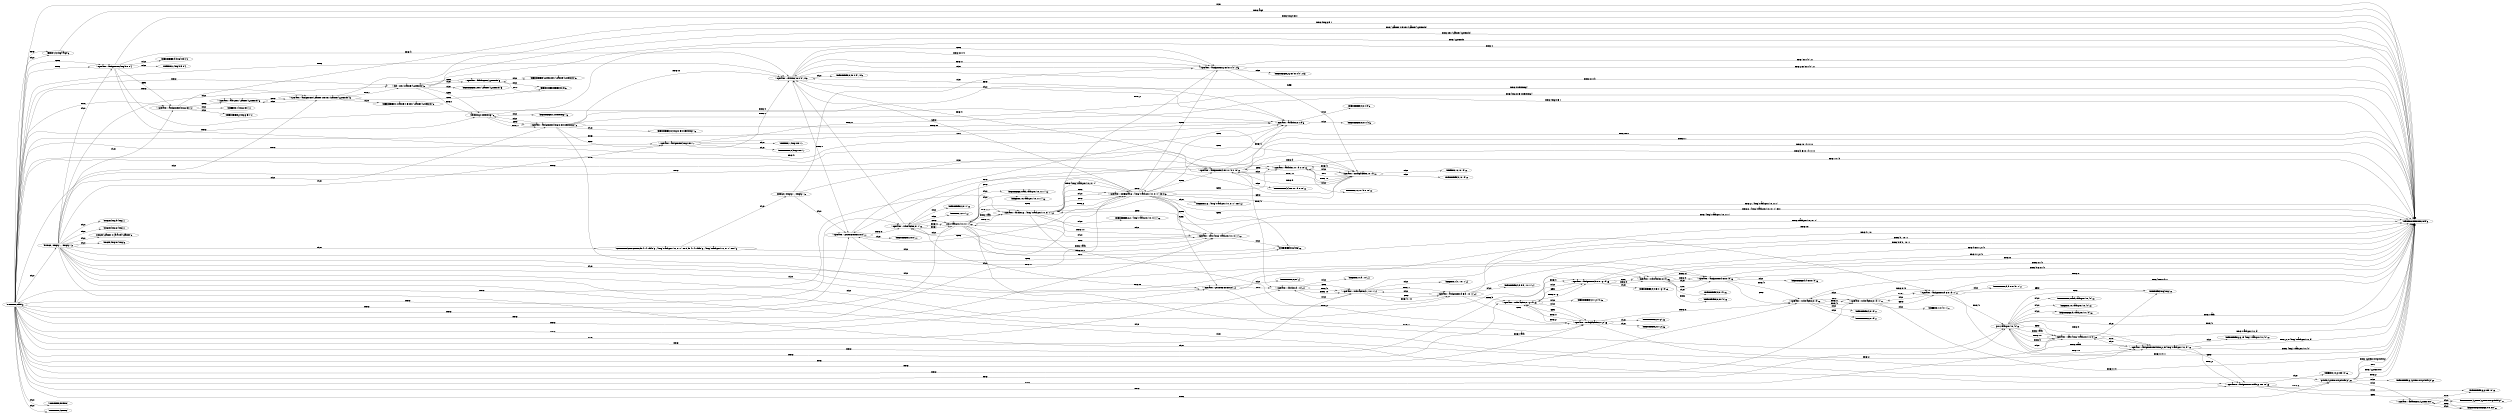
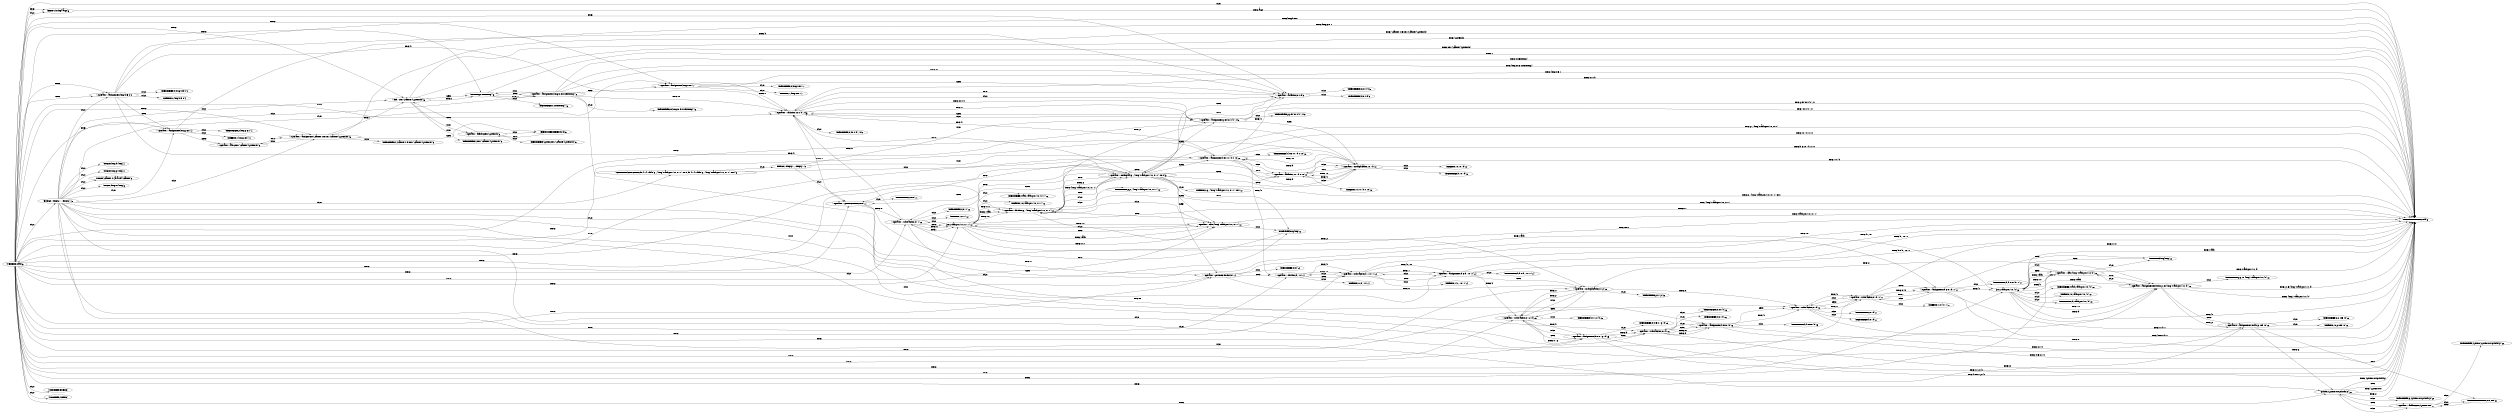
edge "(<operator>.subtraction,m - b)" -> "(IDENTIFIER,m,m - b)": label "DDG: " -> "AST: "
node "(IDENTIFIER,x,x * p)": removed
edge "(<operator>.fieldAccess,System.out)" -> "(IDENTIFIER,p,p %= 10)": now "(<operator>.fieldAccess,System.out)" -> "(println,System.out.println(p))"
